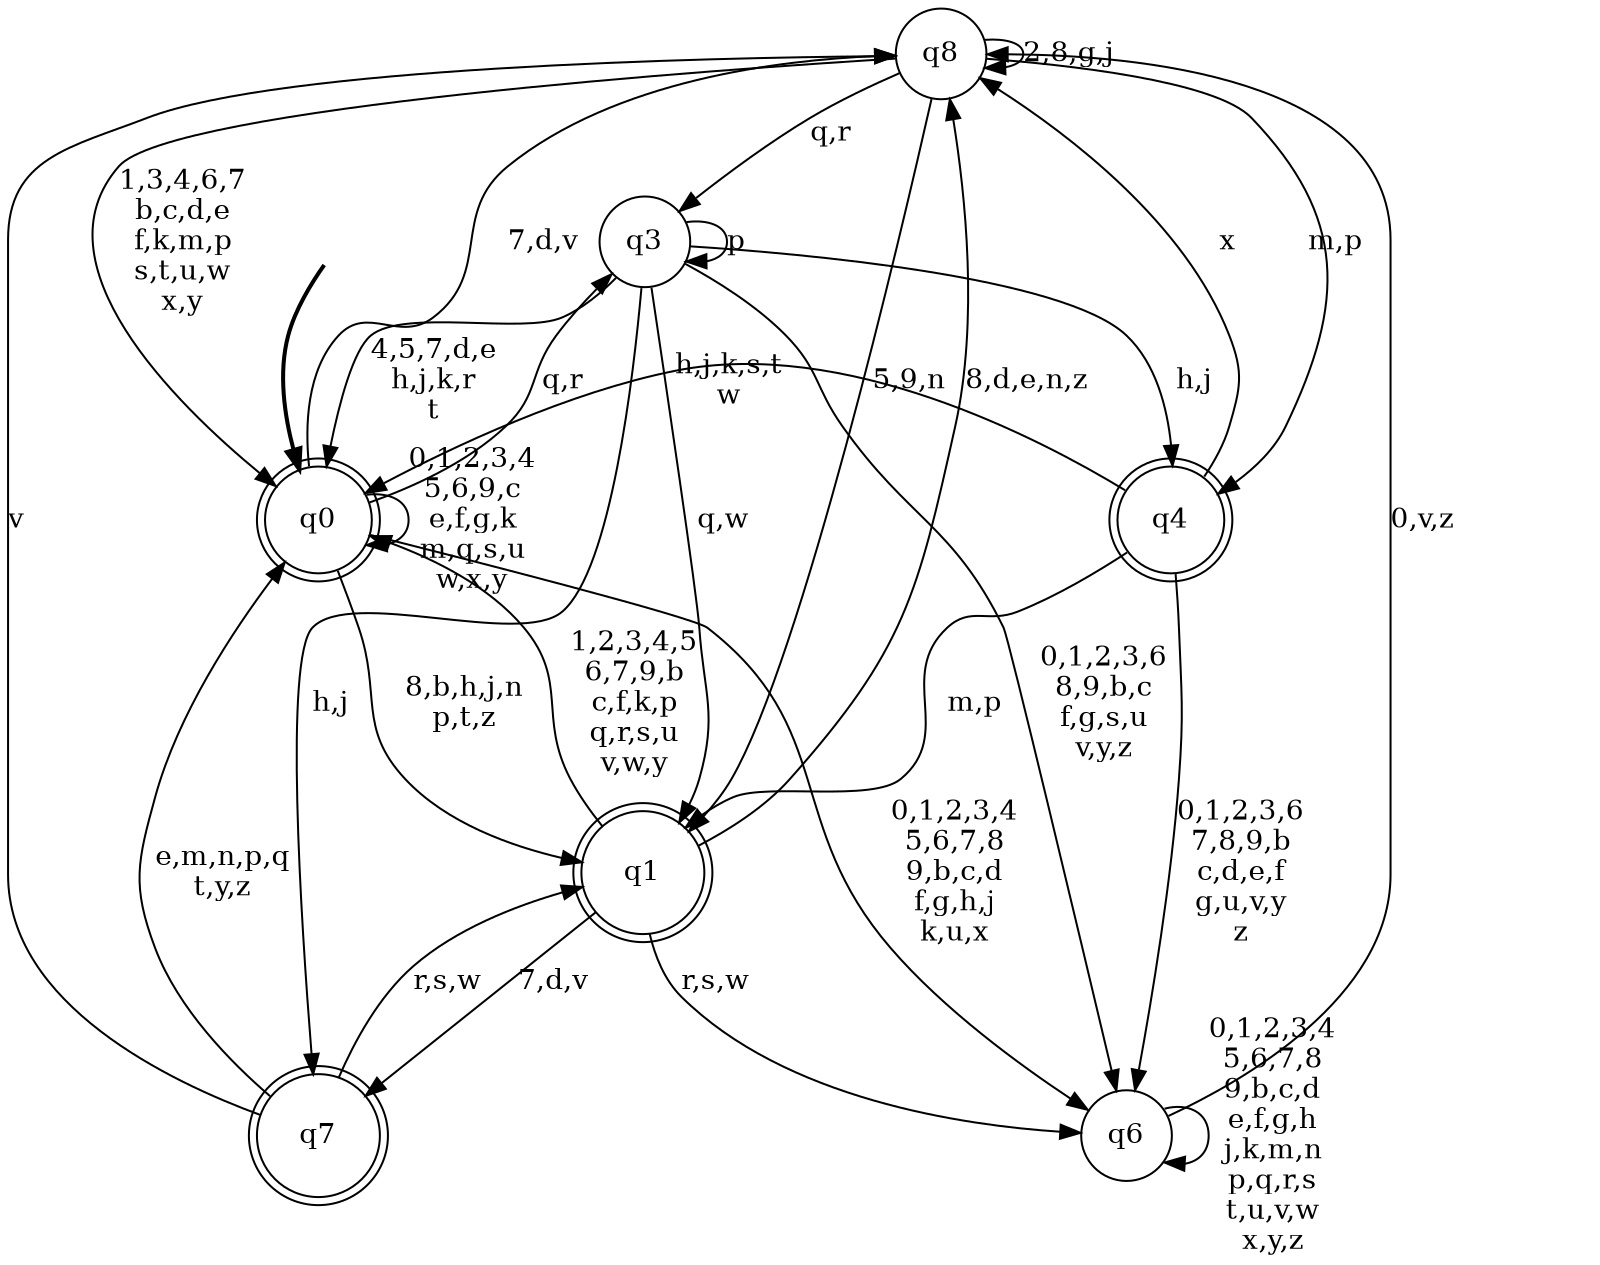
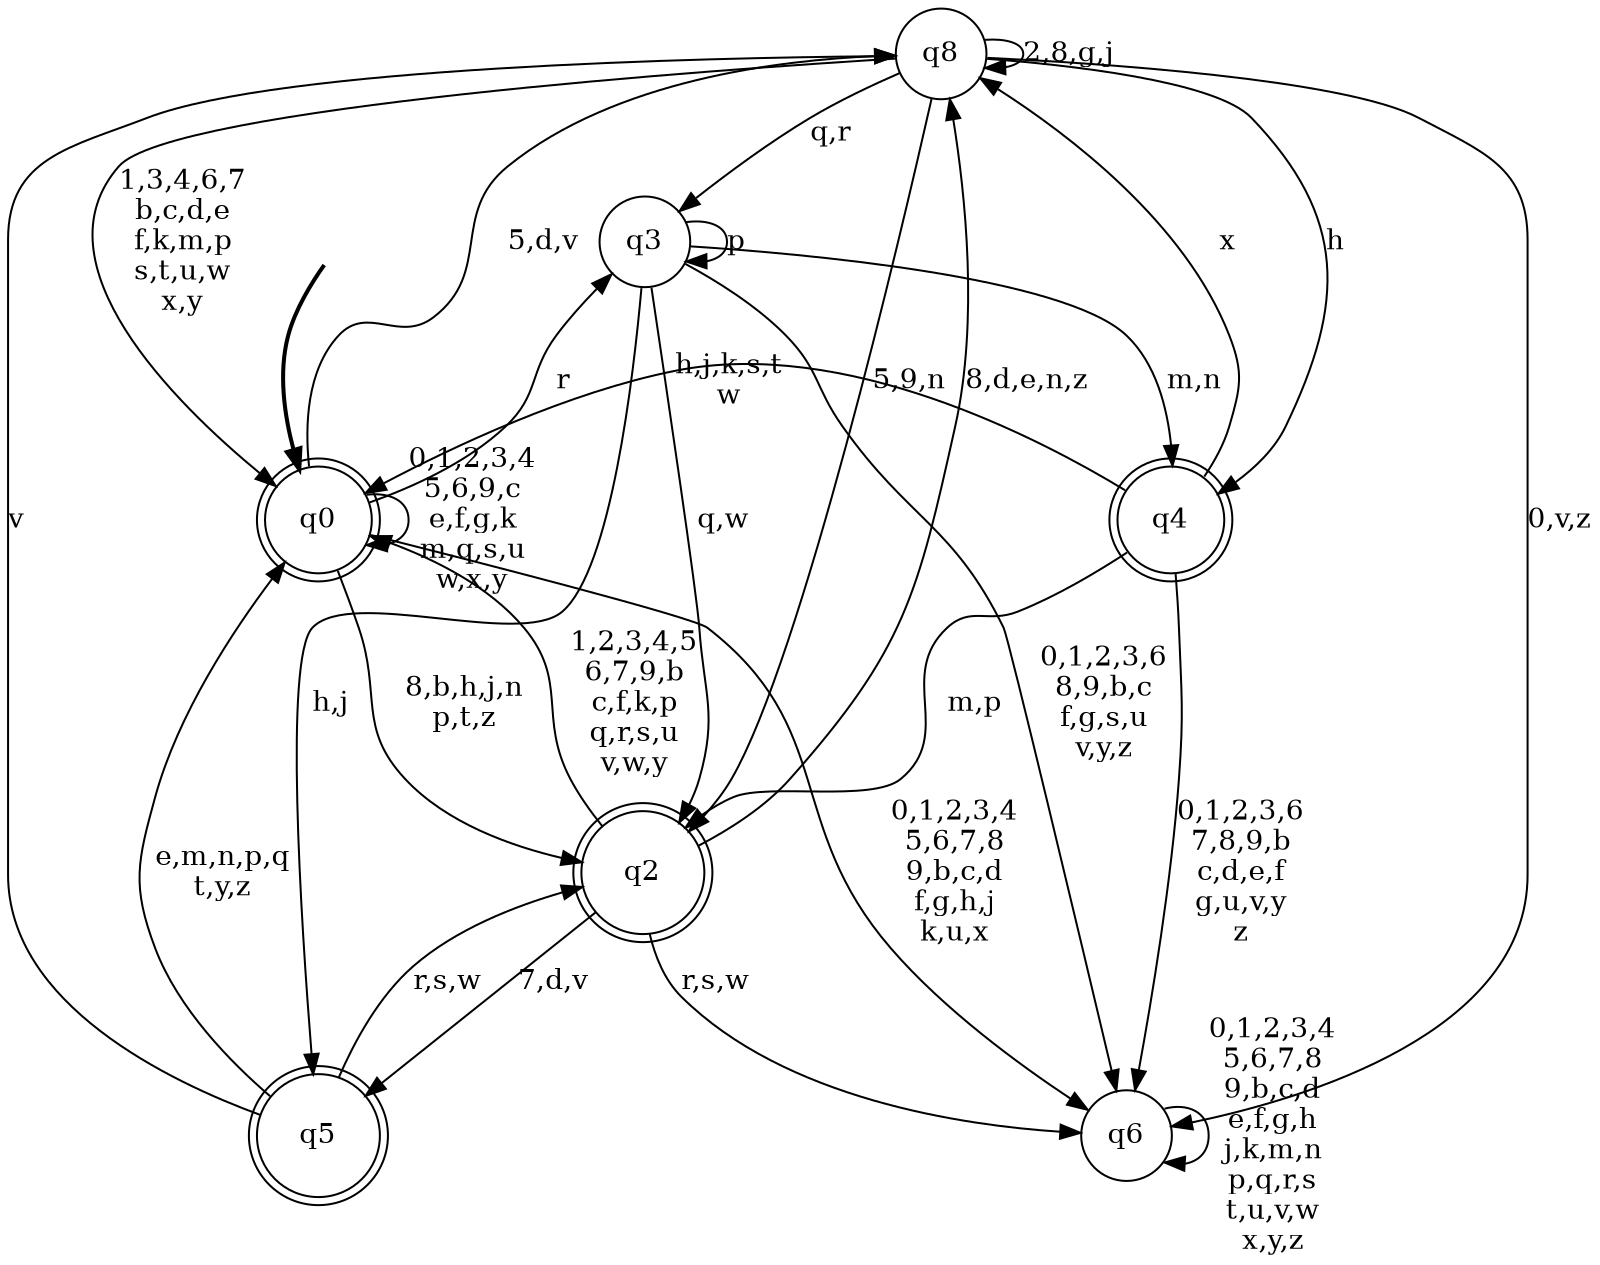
edge "q0" -> "q8": label "7,d,v" -> "5,d,v"
edge "q8" -> "q4": label "m,p" -> "h"
edge "q3" -> "q0": removed, label "4,5,7,d,e h,j,k,r t"
edge "q0" -> "q3": label "q,r" -> "r"
edge "q3" -> "q4": label "h,j" -> "m,n"
edge "q6" -> "q8": reversed
node "q1": label "q1" -> "q2"
node "q7": label "q7" -> "q5"
